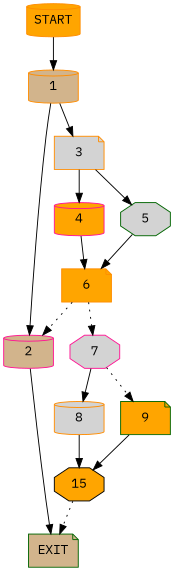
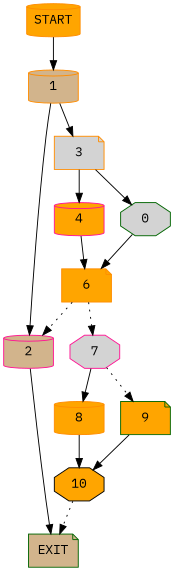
node "5": label "5" -> "0"
node "8": fillcolor lightgrey -> orange
node "15": label "15" -> "10"
